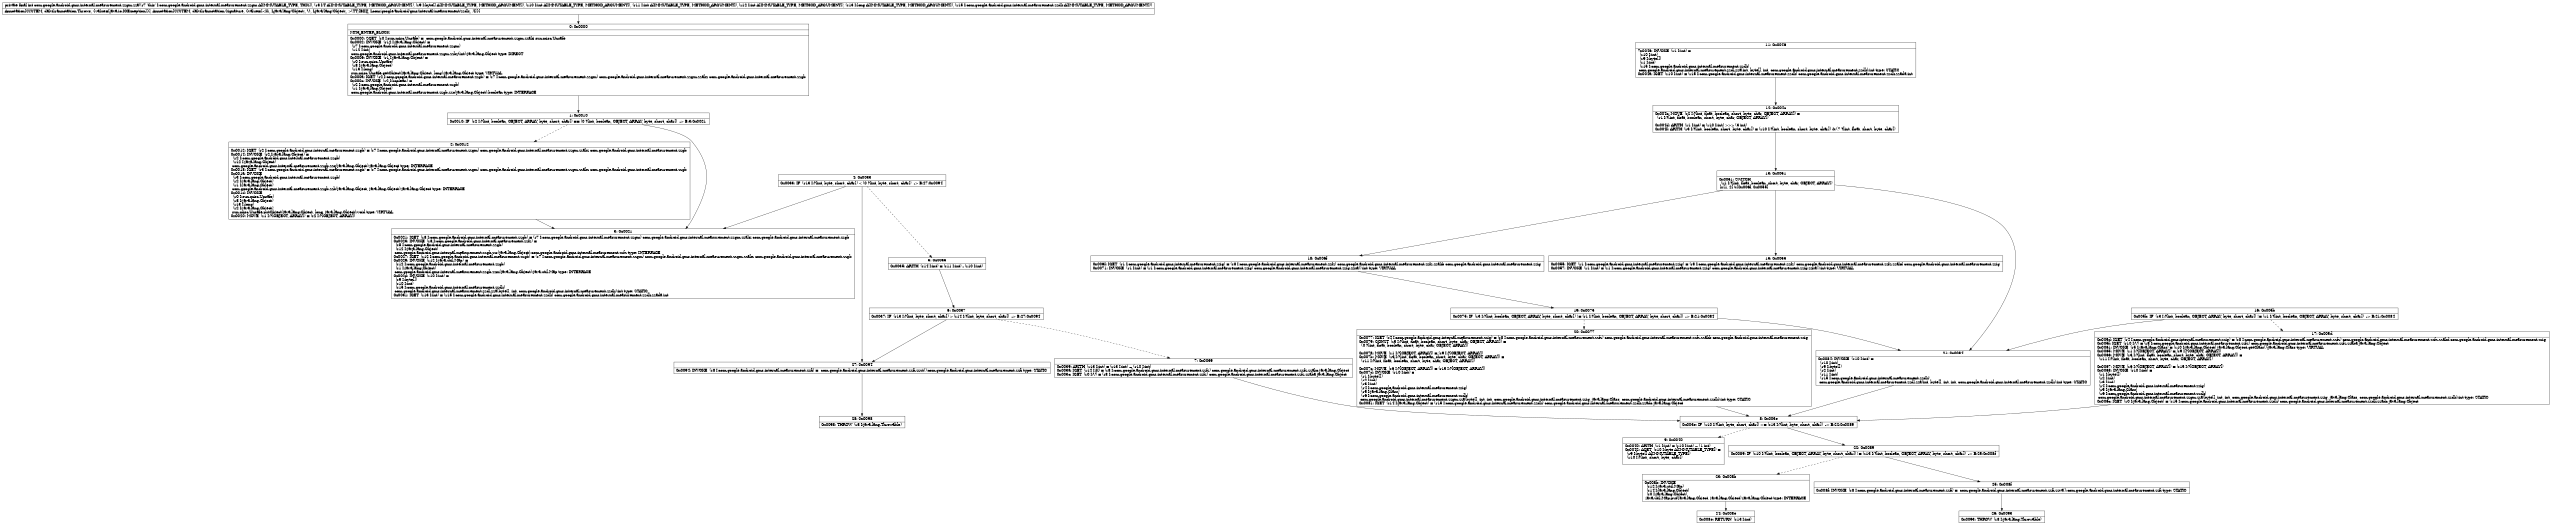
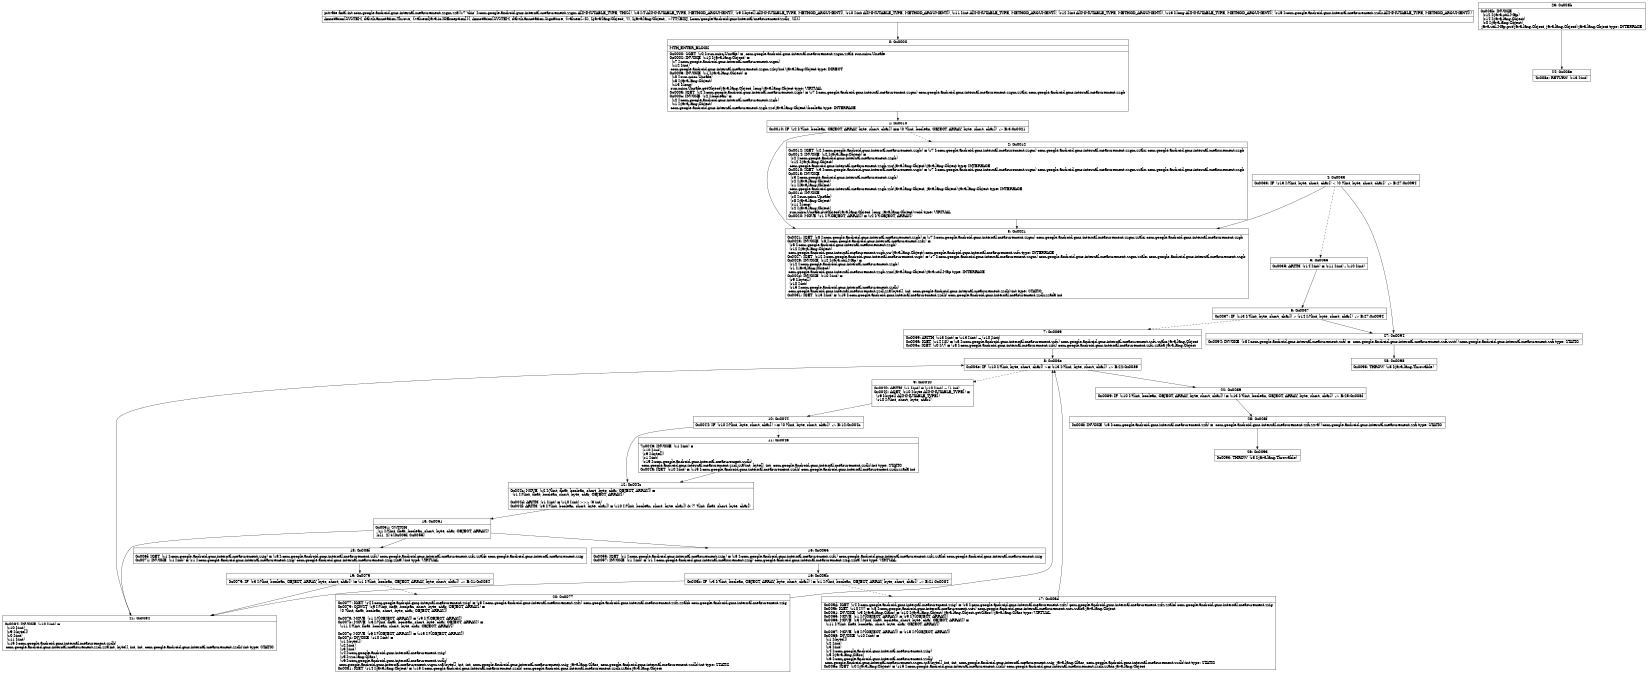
node "2: 0x0012": text "(r13 I:long)" -> "(r11 I:long)"
node "21: 0x0084": text "(r2 I:int)" -> "(r0 I:int)"
node "20: 0x0077": text "(r5 I:java.lang.Class)" -> "(r5 I:zzo.lang.Class)"
node "10: 0x0044": added
edge "22: 0x0089" -> "23: 0x008b": removed
node "24: 0x008e": text "0x008e: RETURN  (r13 I:int)" -> "4x008e: RETURN  (r13 I:int)"
edge "15: 0x0055" -> "16: 0x005b": added
